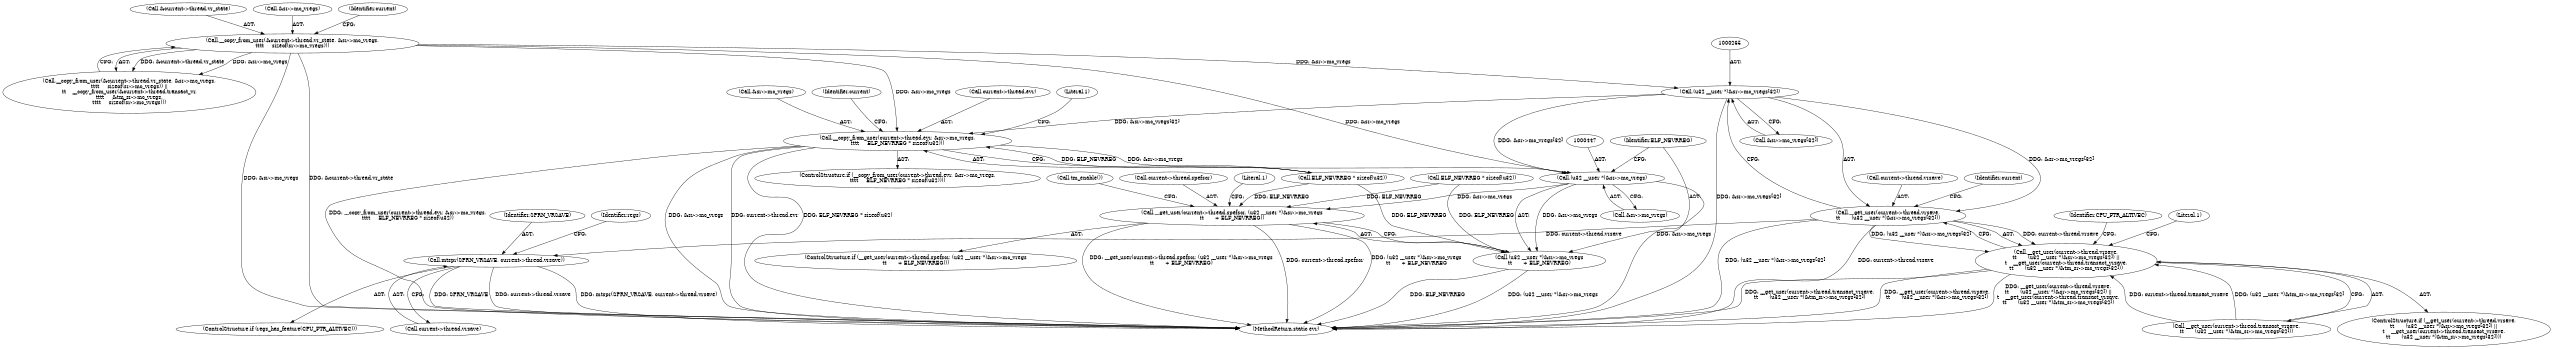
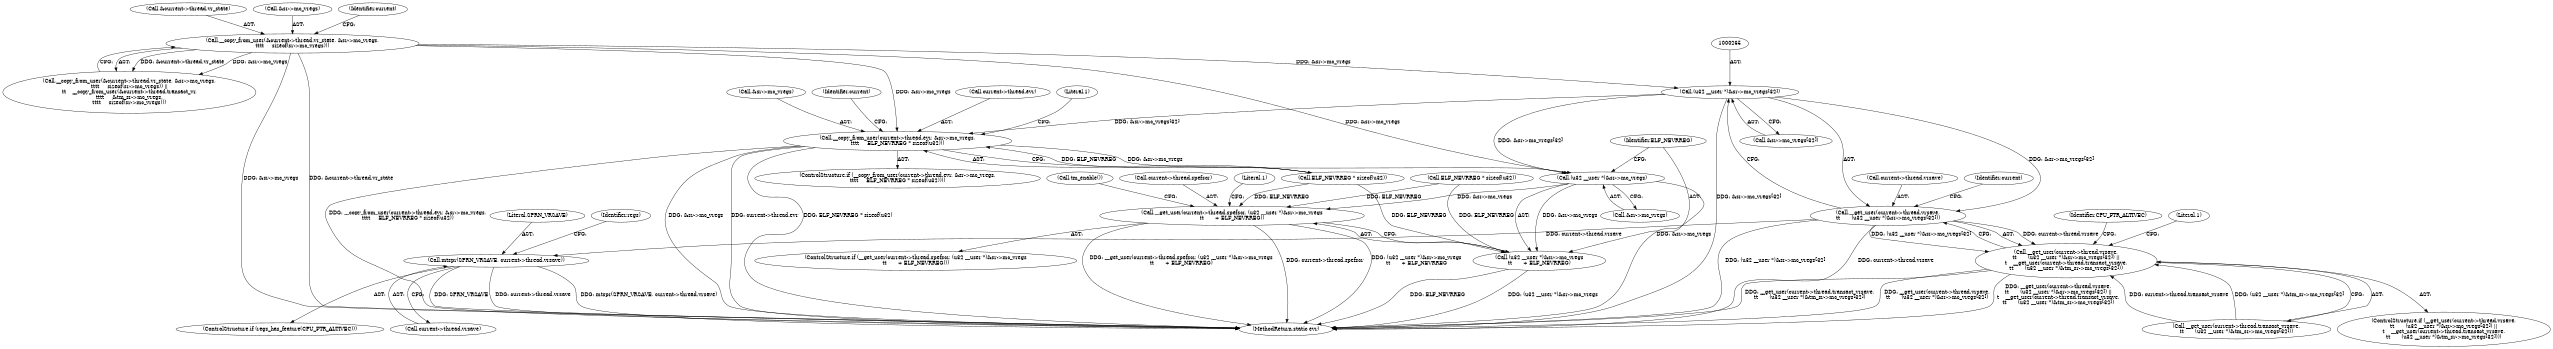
node "1000447": removed
node "(Identifier,SPRN_VRSAVE)": label "(Identifier,SPRN_VRSAVE)" -> "(Literal,SPRN_VRSAVE)"
